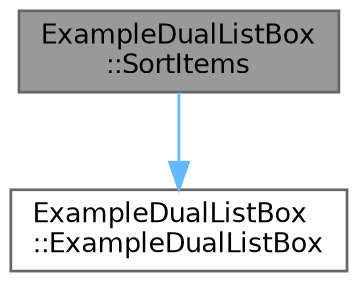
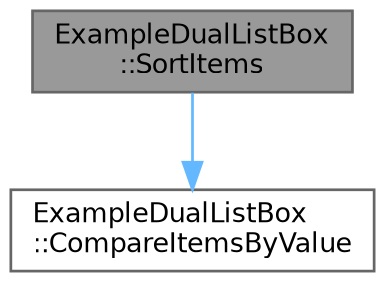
node "ExampleDualListBox ::ExampleDualListBox": label "ExampleDualListBox ::ExampleDualListBox" -> "ExampleDualListBox ::CompareItemsByValue"
